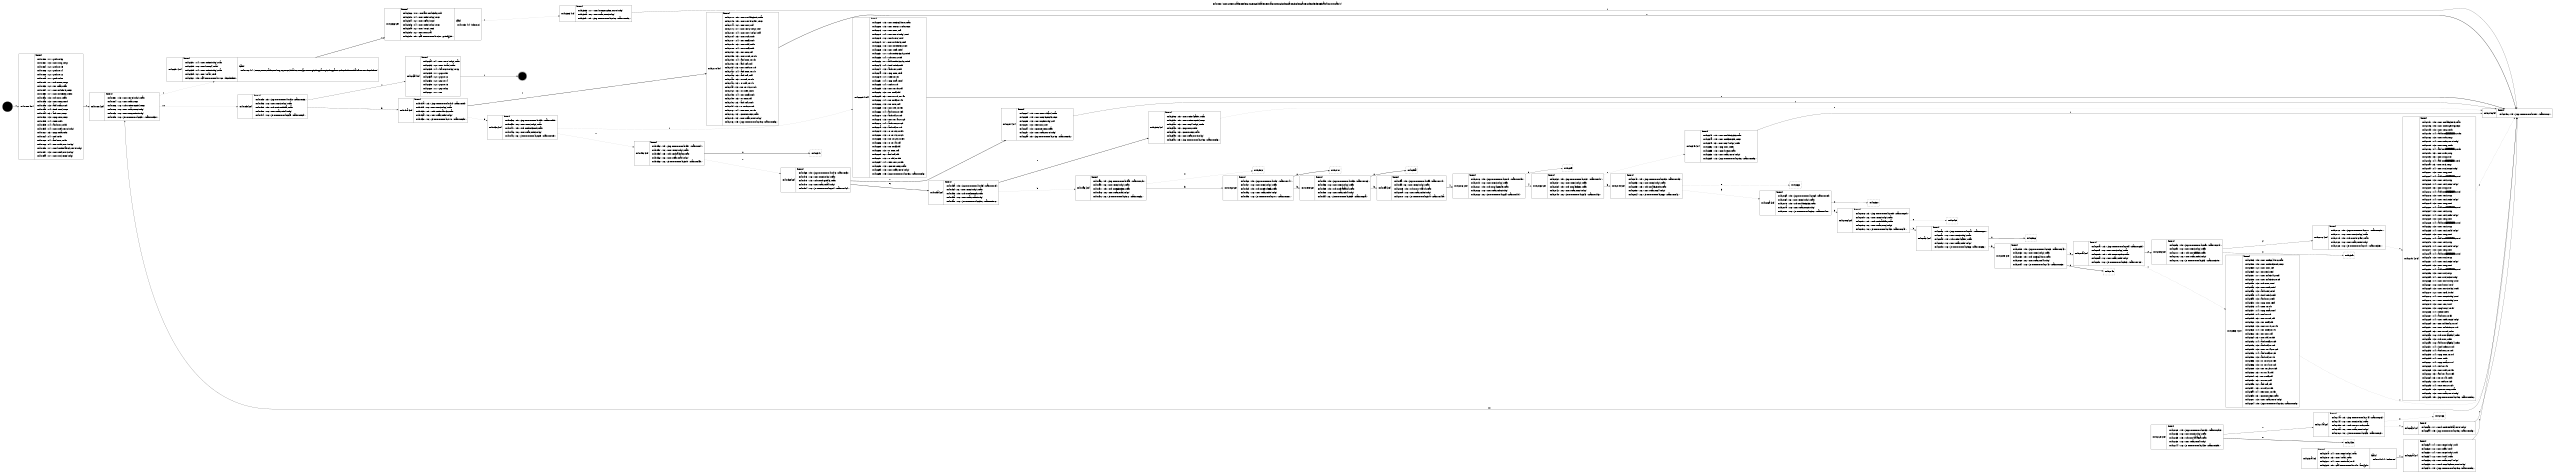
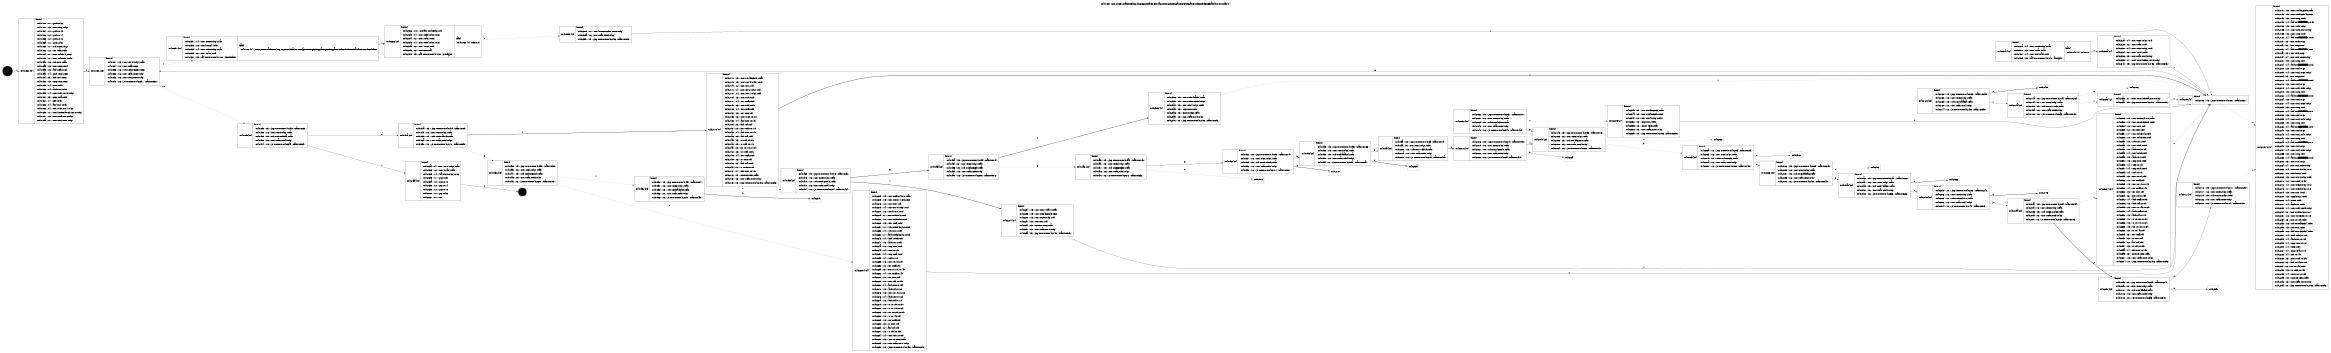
edge "0x402609 [154]" -> "0x402756 [5]": style bold -> solid
edge "0x4021d1 [275]" -> "0x402756 [5]": reversed
edge "0x402016 [28]" -> "0x402032 [28]": now "0x402016 [28]" -> "0x40204e [28]"
